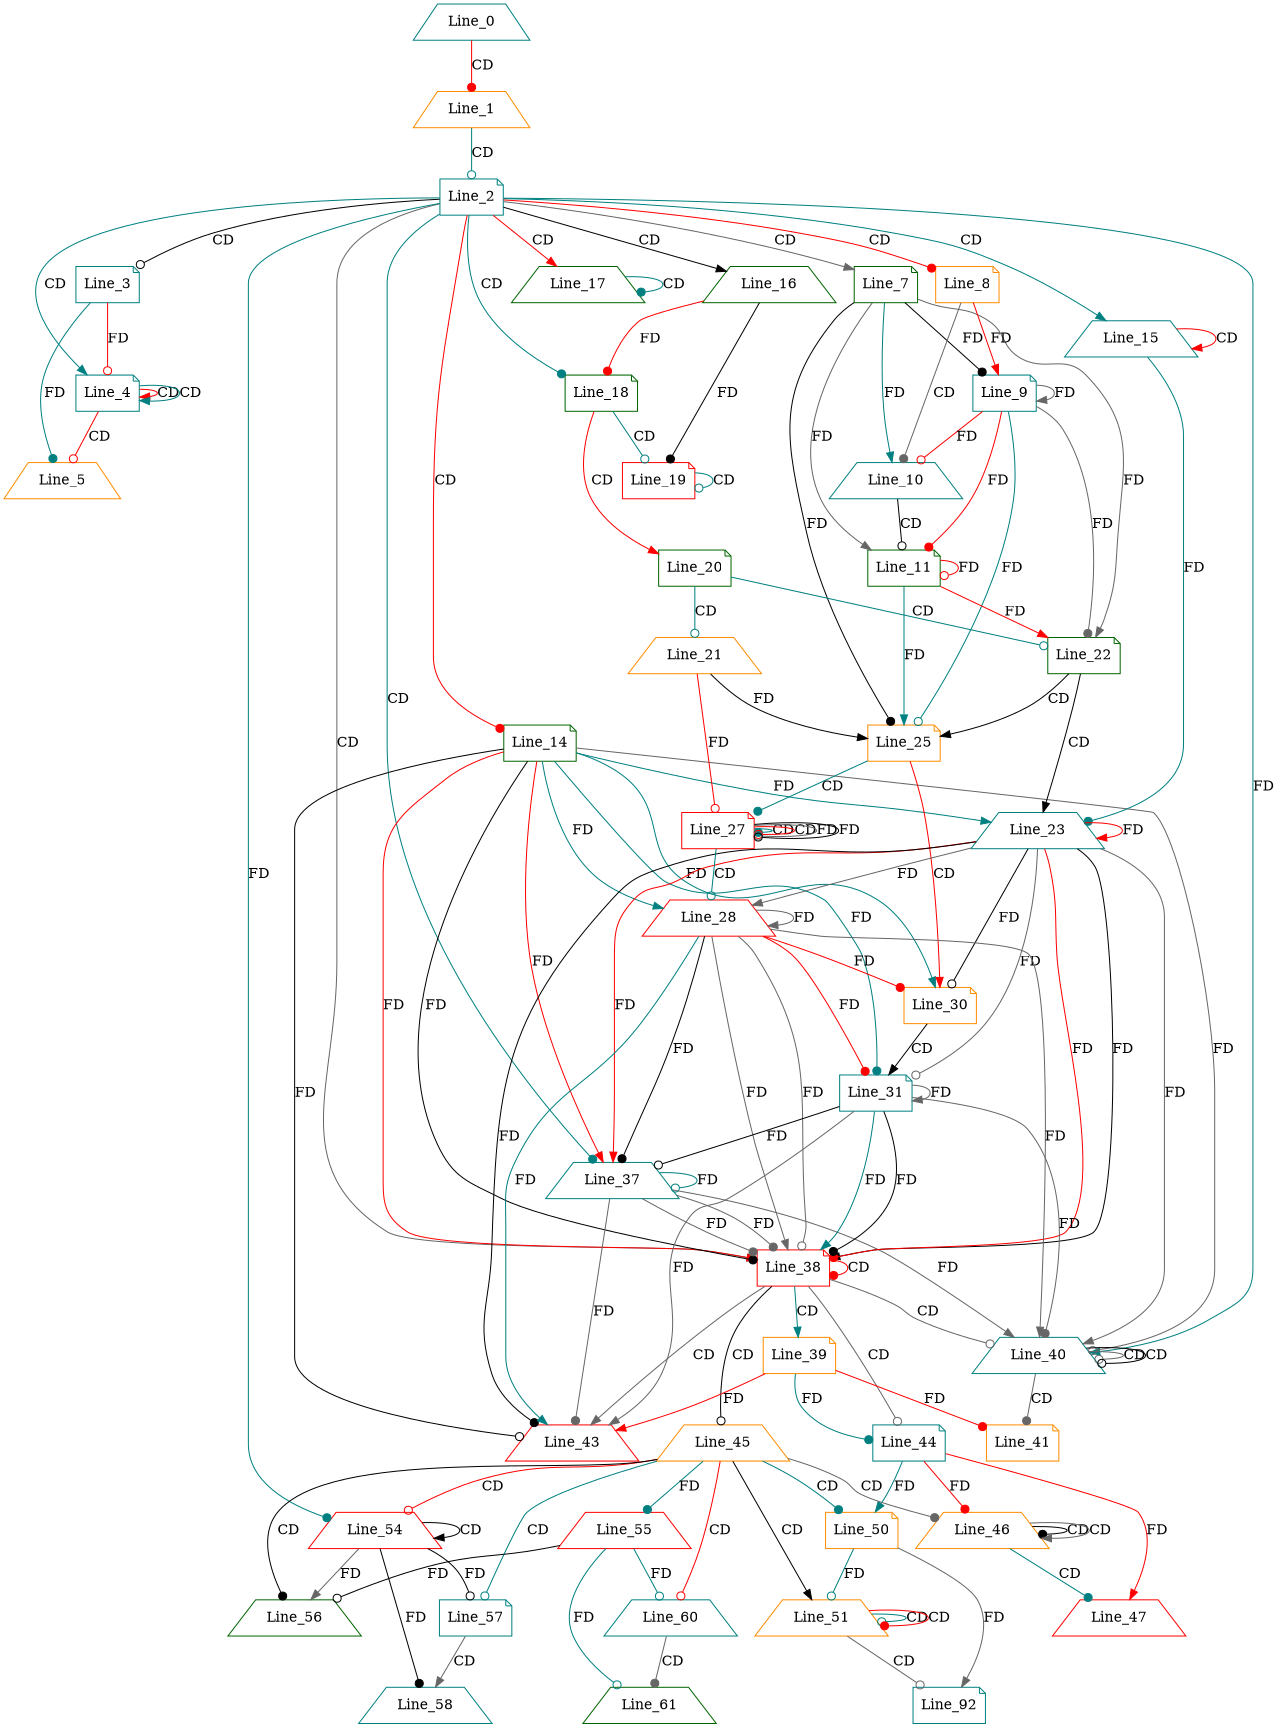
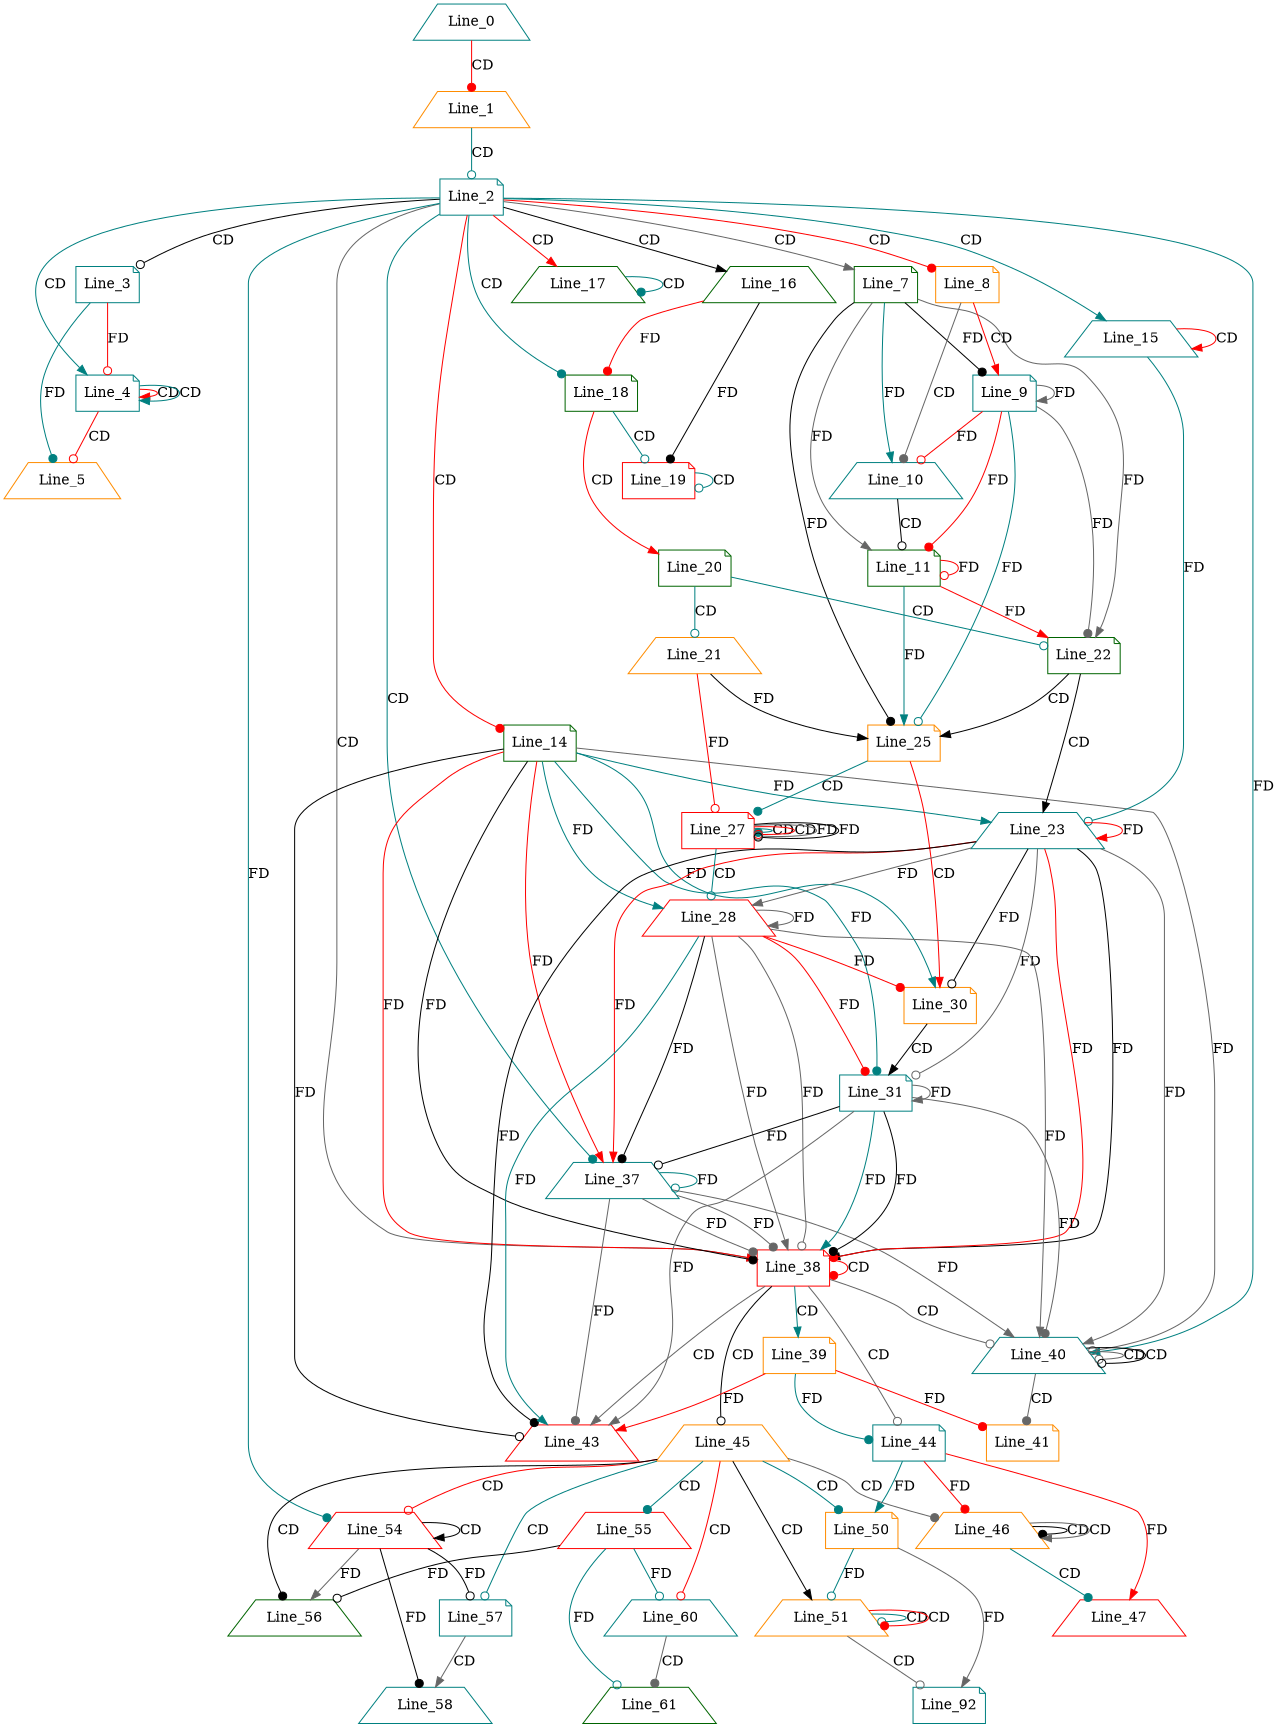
edge "Line_8" -> "Line_9": label "FD" -> "CD"
edge "Line_15" -> "Line_23": arrowhead dot -> odot
edge "Line_45" -> "Line_55": label "FD" -> "CD"
